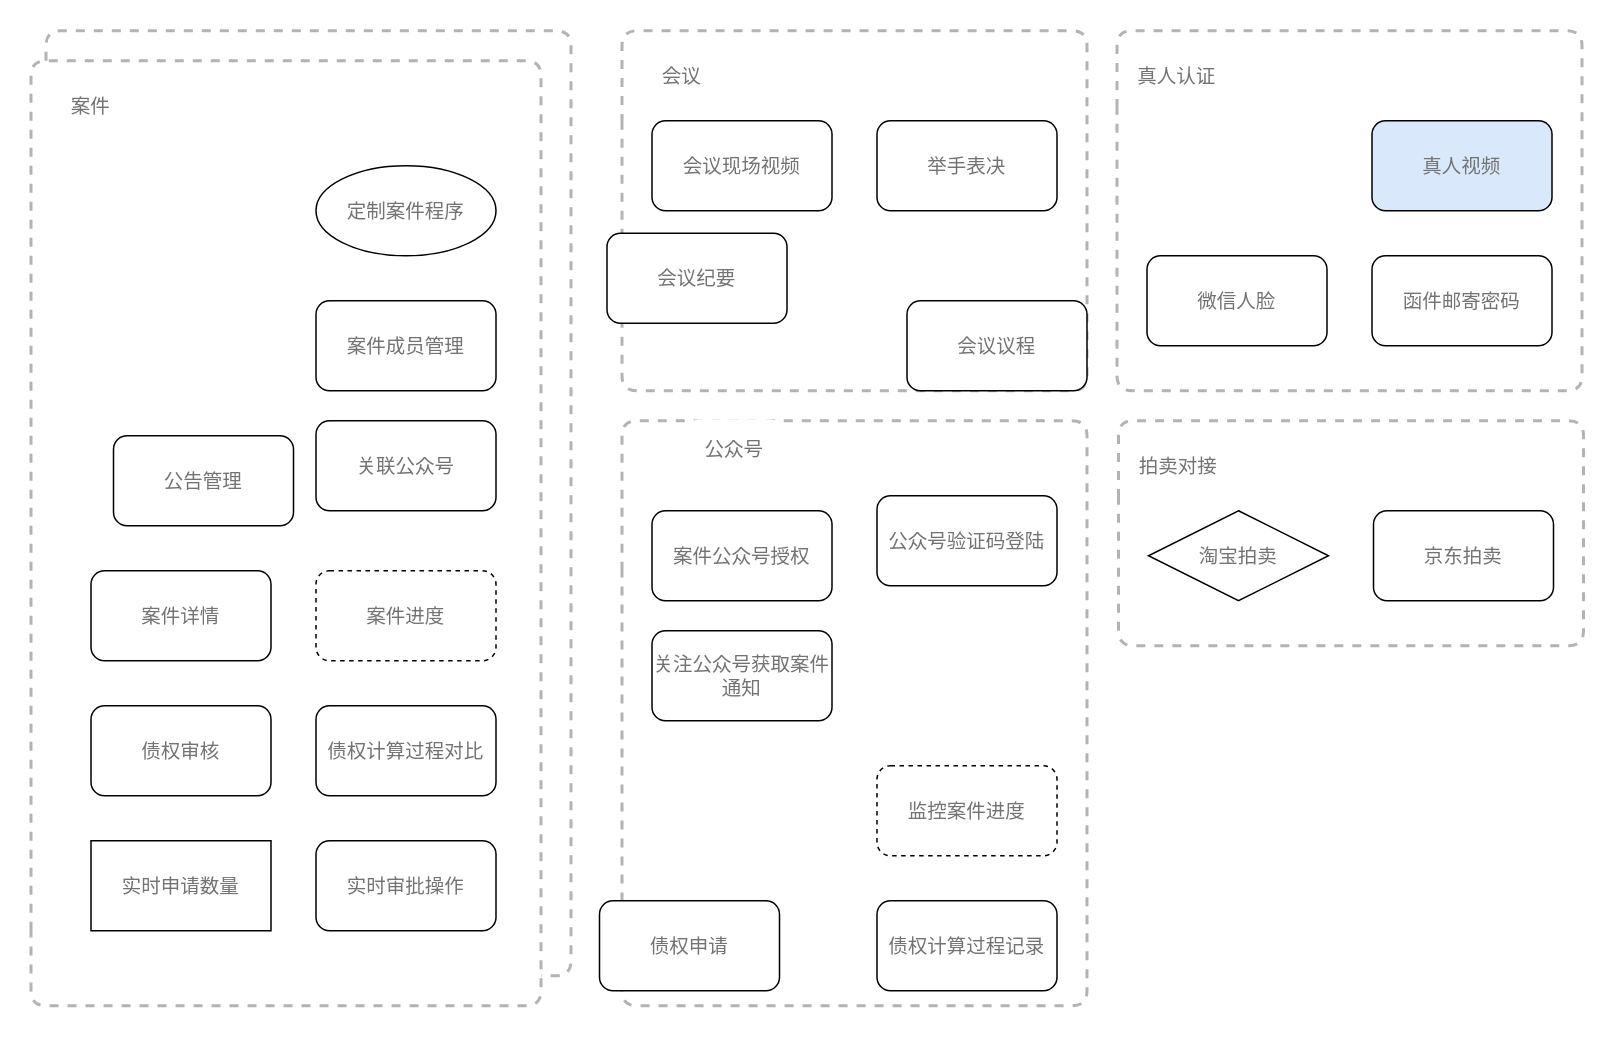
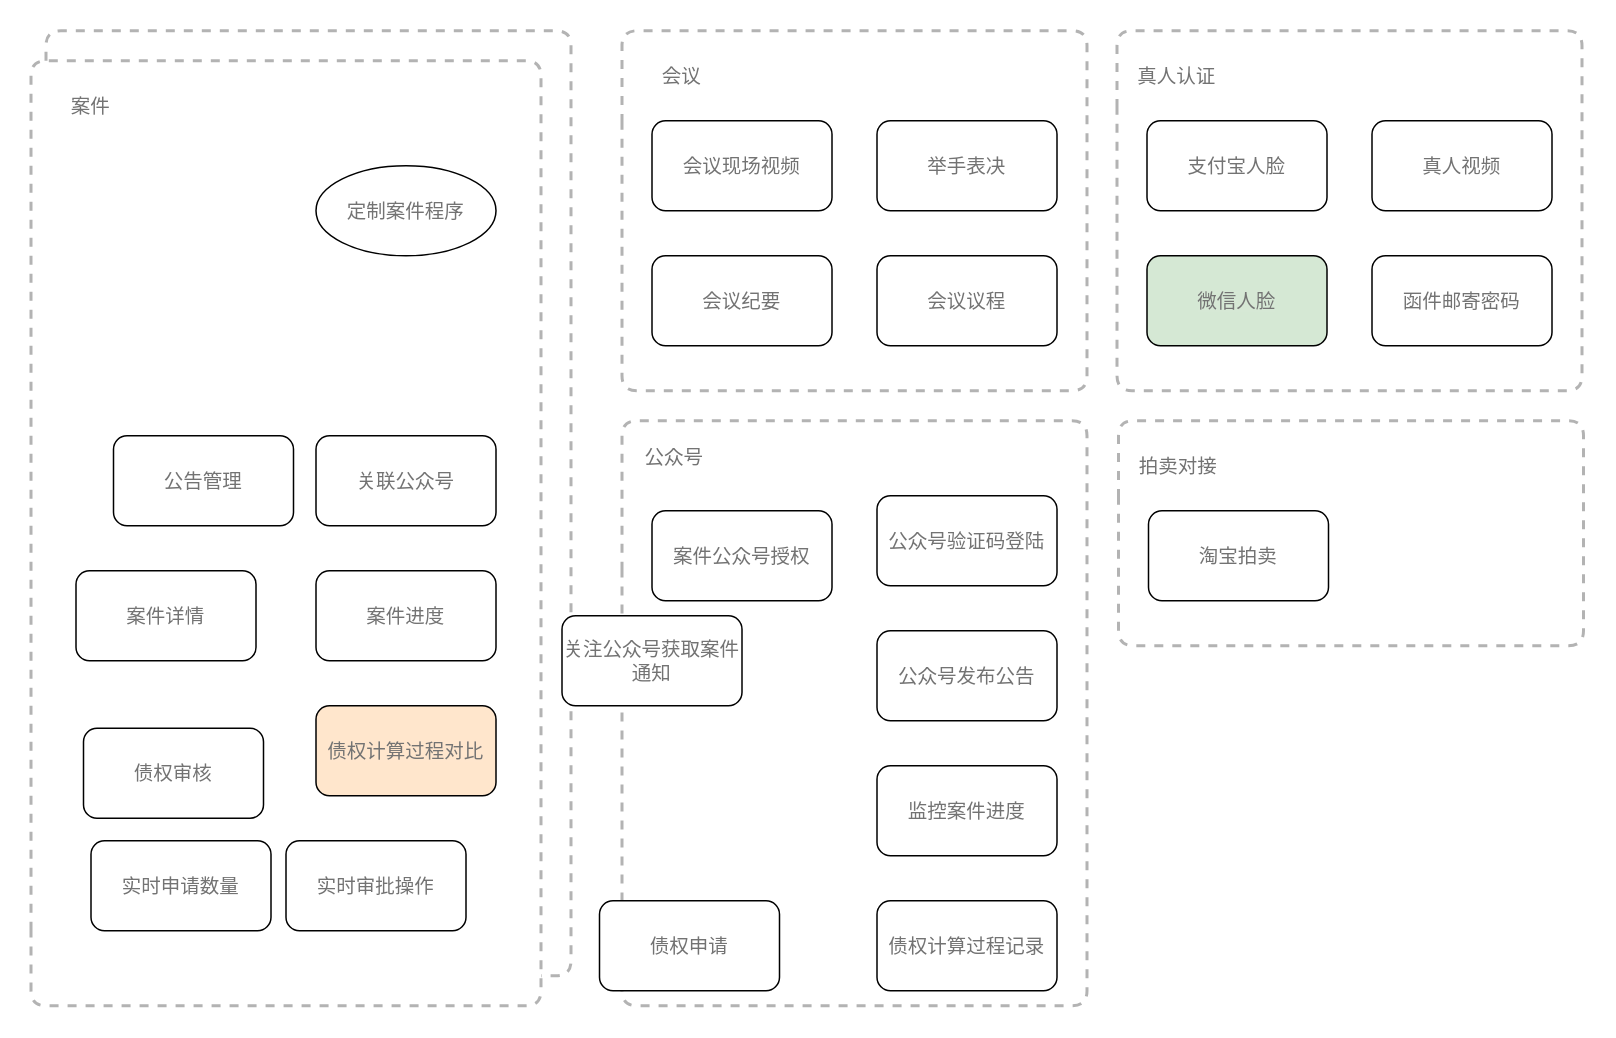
node "支付宝人脸": added
node "真人视频": fillcolor #dae8fc -> #ffffff
node "会议纪要": moved (697, 278) -> (742, 301)
node "微信人脸": fillcolor #ffffff -> #d5e8d4
node "案件成员管理": removed
node "会议议程": moved (997, 346) -> (967, 301)
node "公众号": moved (734, 449) -> (674, 457)
node "关联公众号": moved (406, 466) -> (406, 481)
node "淘宝拍卖": shape diamond -> rounded rectangle
node "京东拍卖": removed
node "案件详情": moved (181, 616) -> (166, 616)
node "案件进度": style dashed -> solid
node "关注公众号获取案件通知": moved (742, 676) -> (652, 661)
node "公众号发布公告": added
node "债权审核": moved (181, 751) -> (173, 773)
node "债权计算过程对比": fillcolor #ffffff -> #ffe6cc
node "监控案件进度": style dashed -> solid
node "实时申请数量": shape rectangle -> rounded rectangle
node "实时审批操作": moved (406, 886) -> (376, 886)
